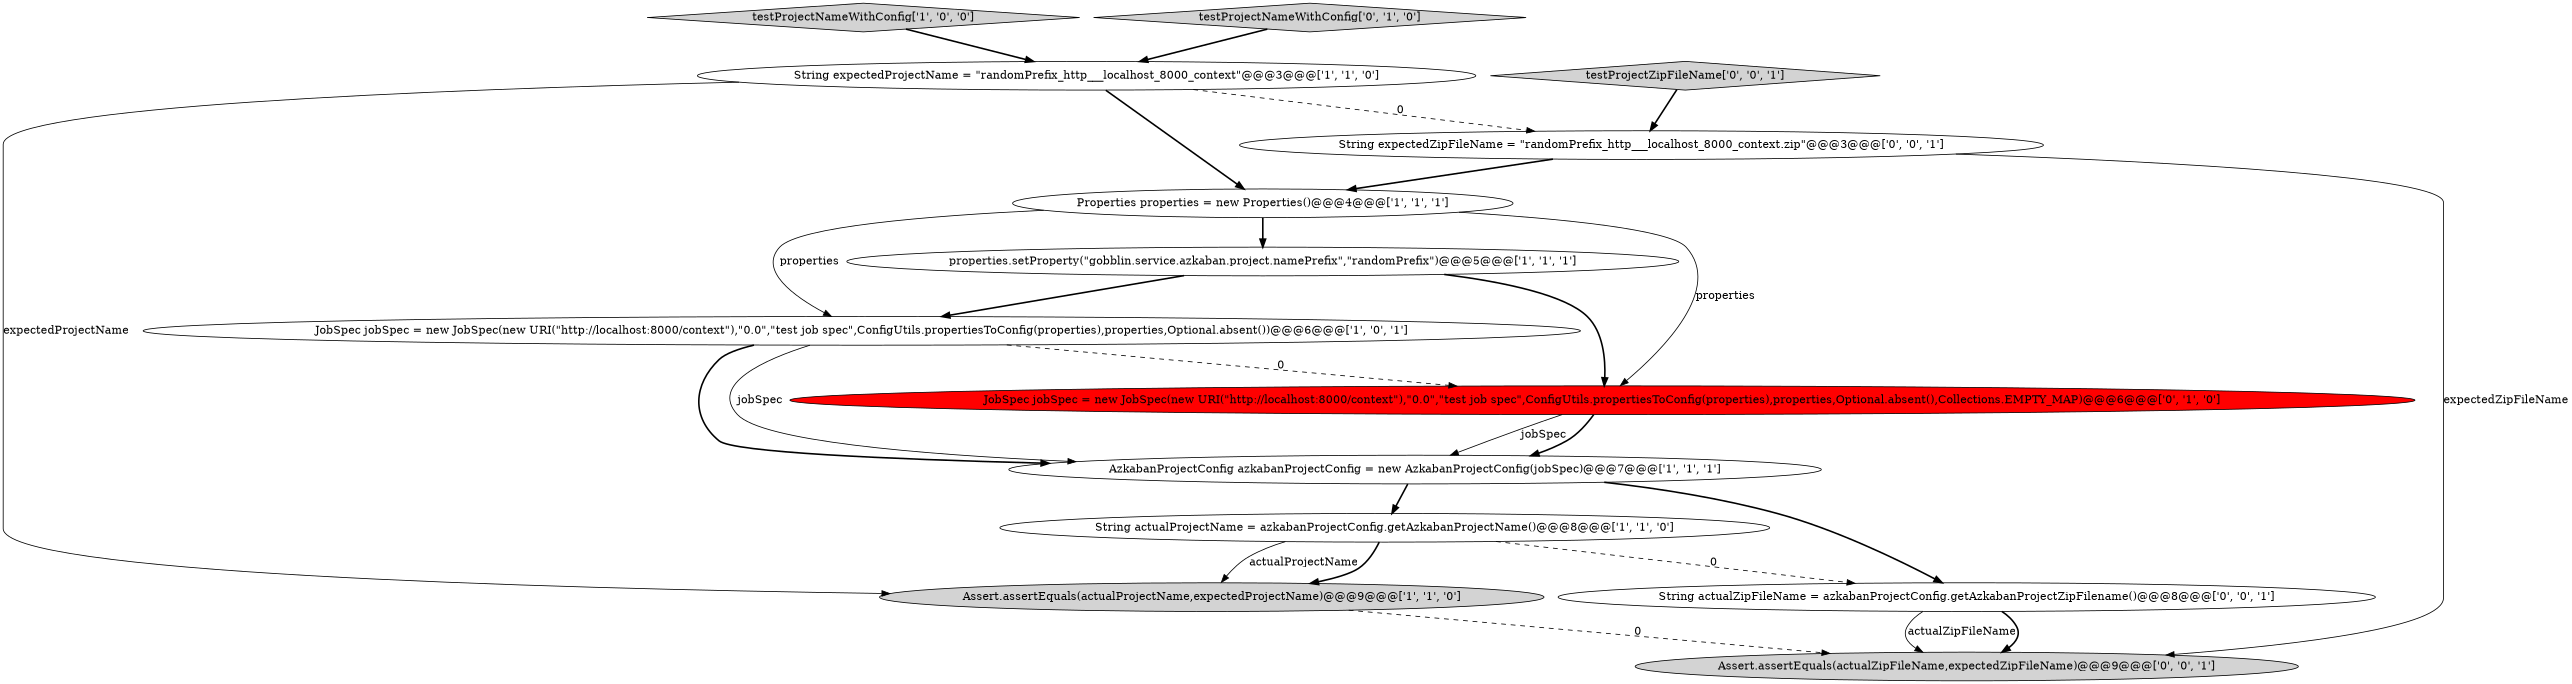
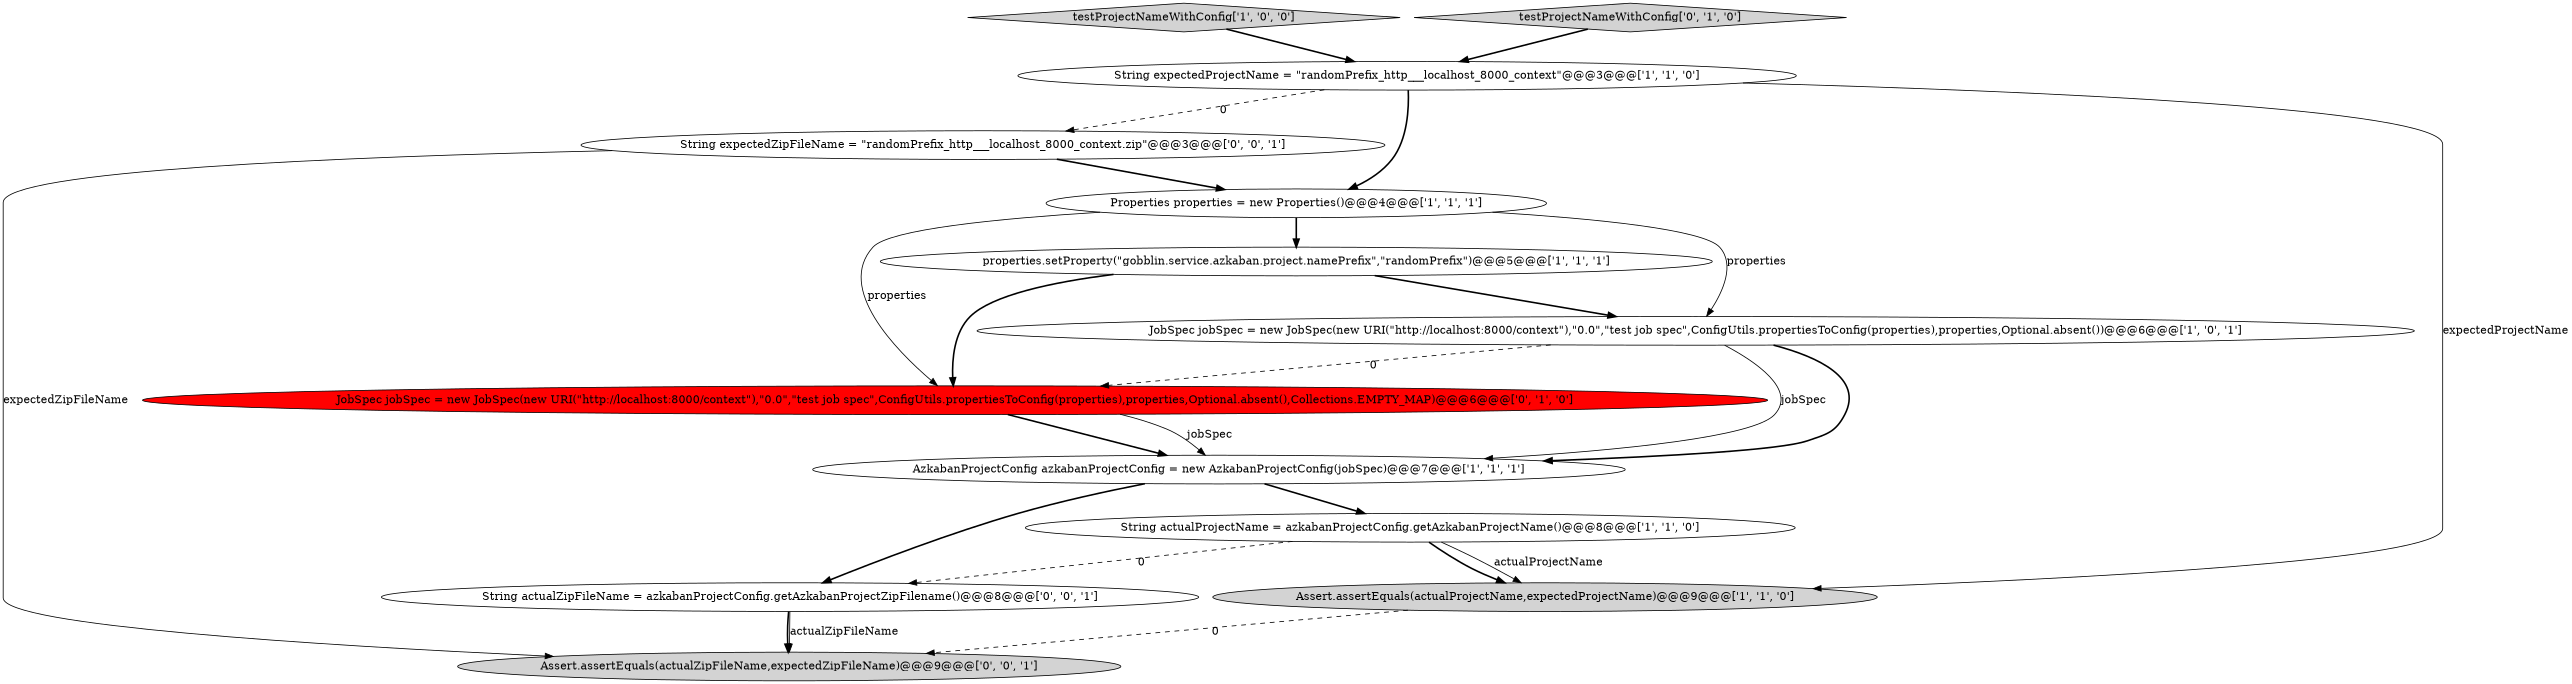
node "testProjectZipFileName['0', '0', '1']": removed
